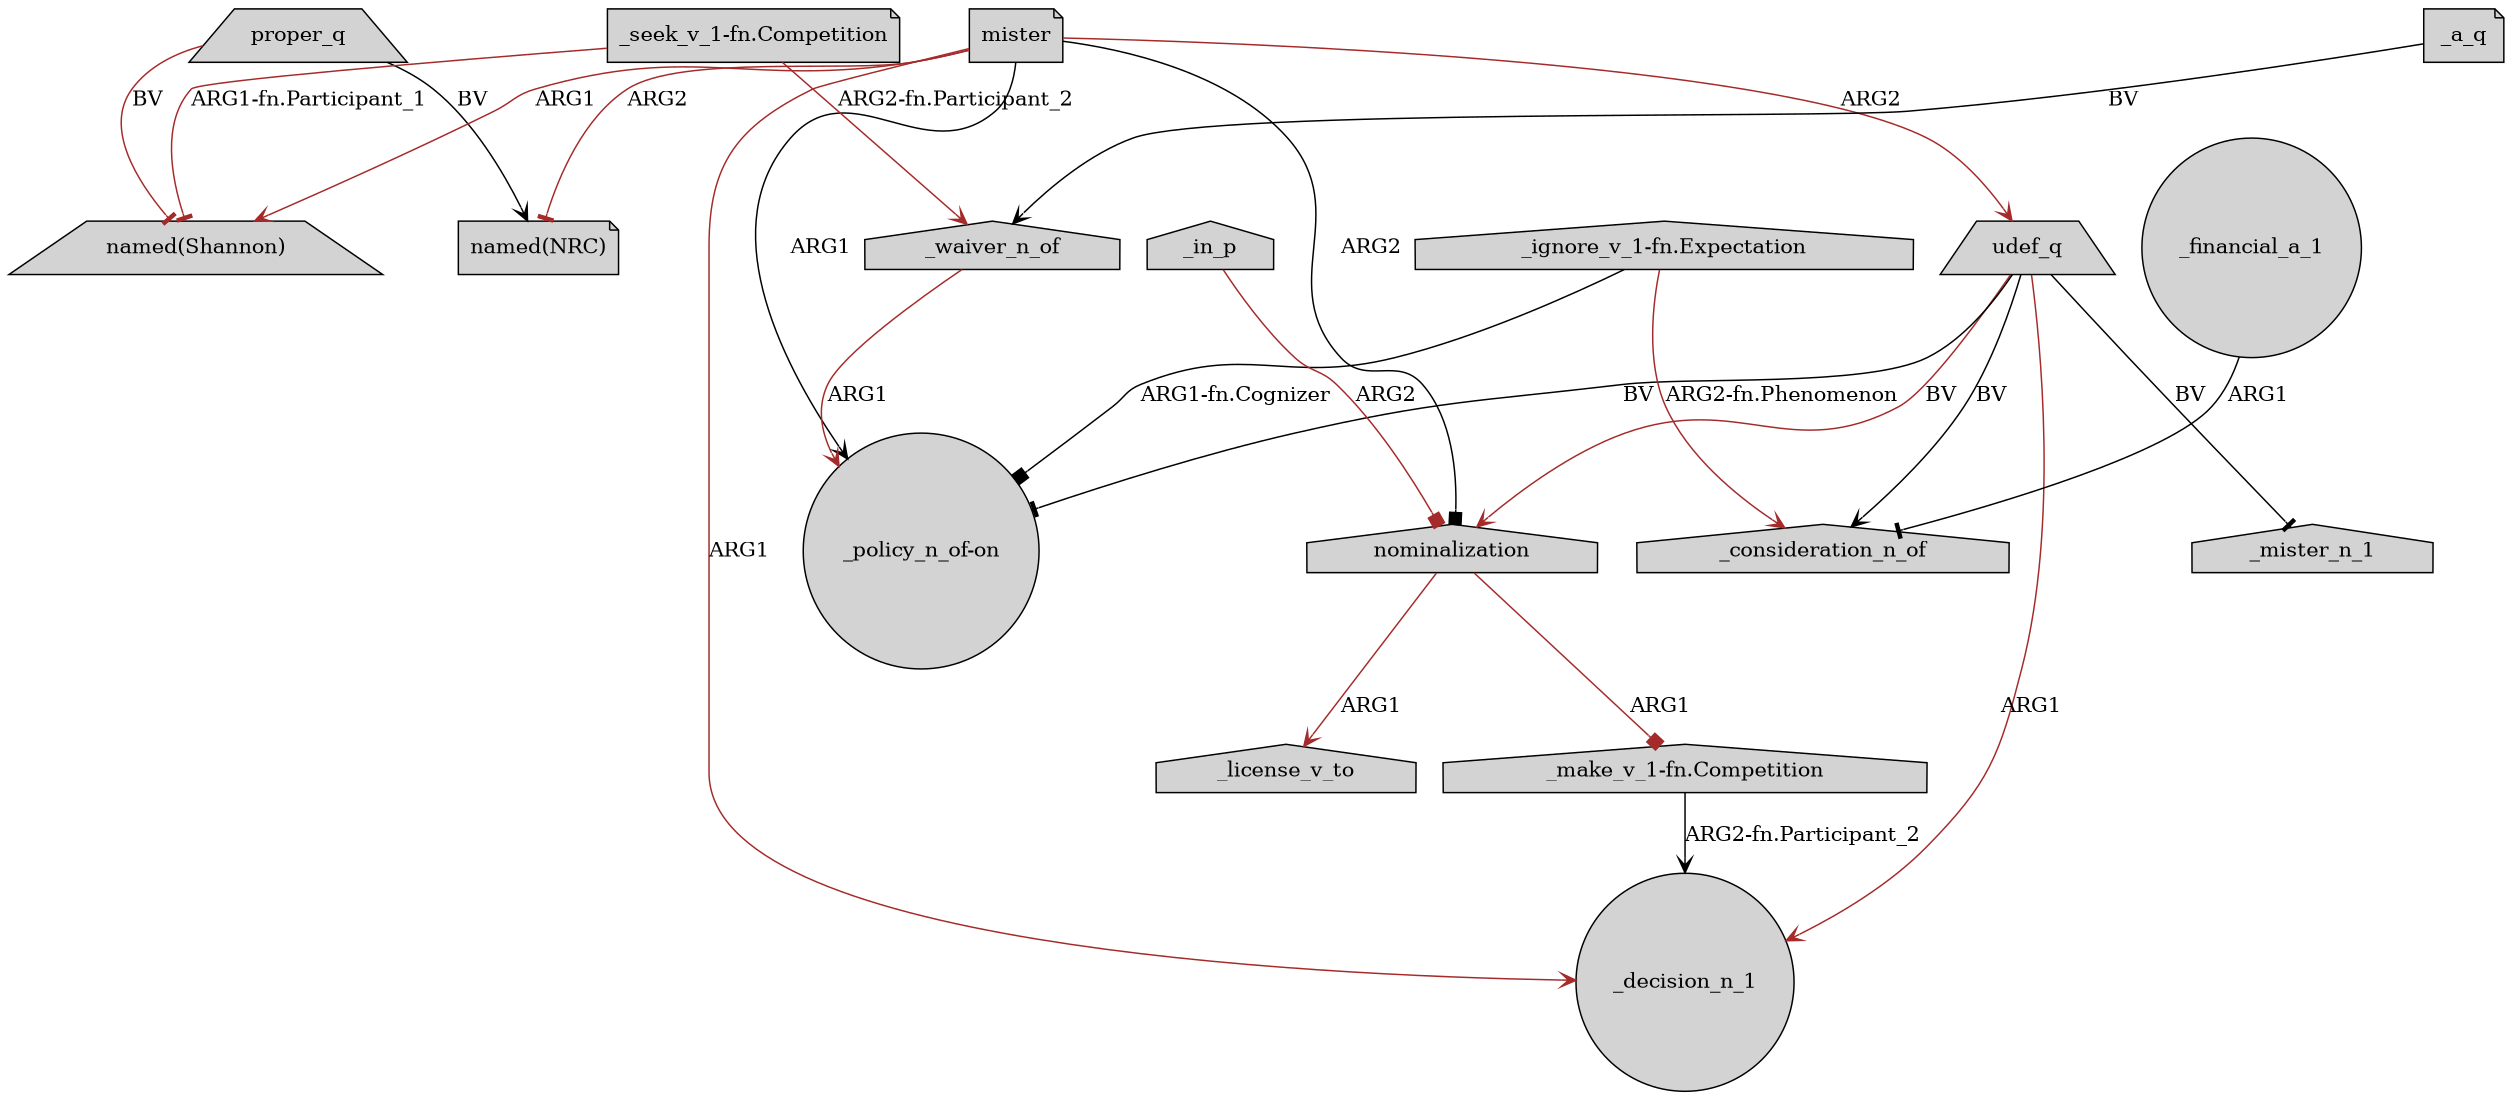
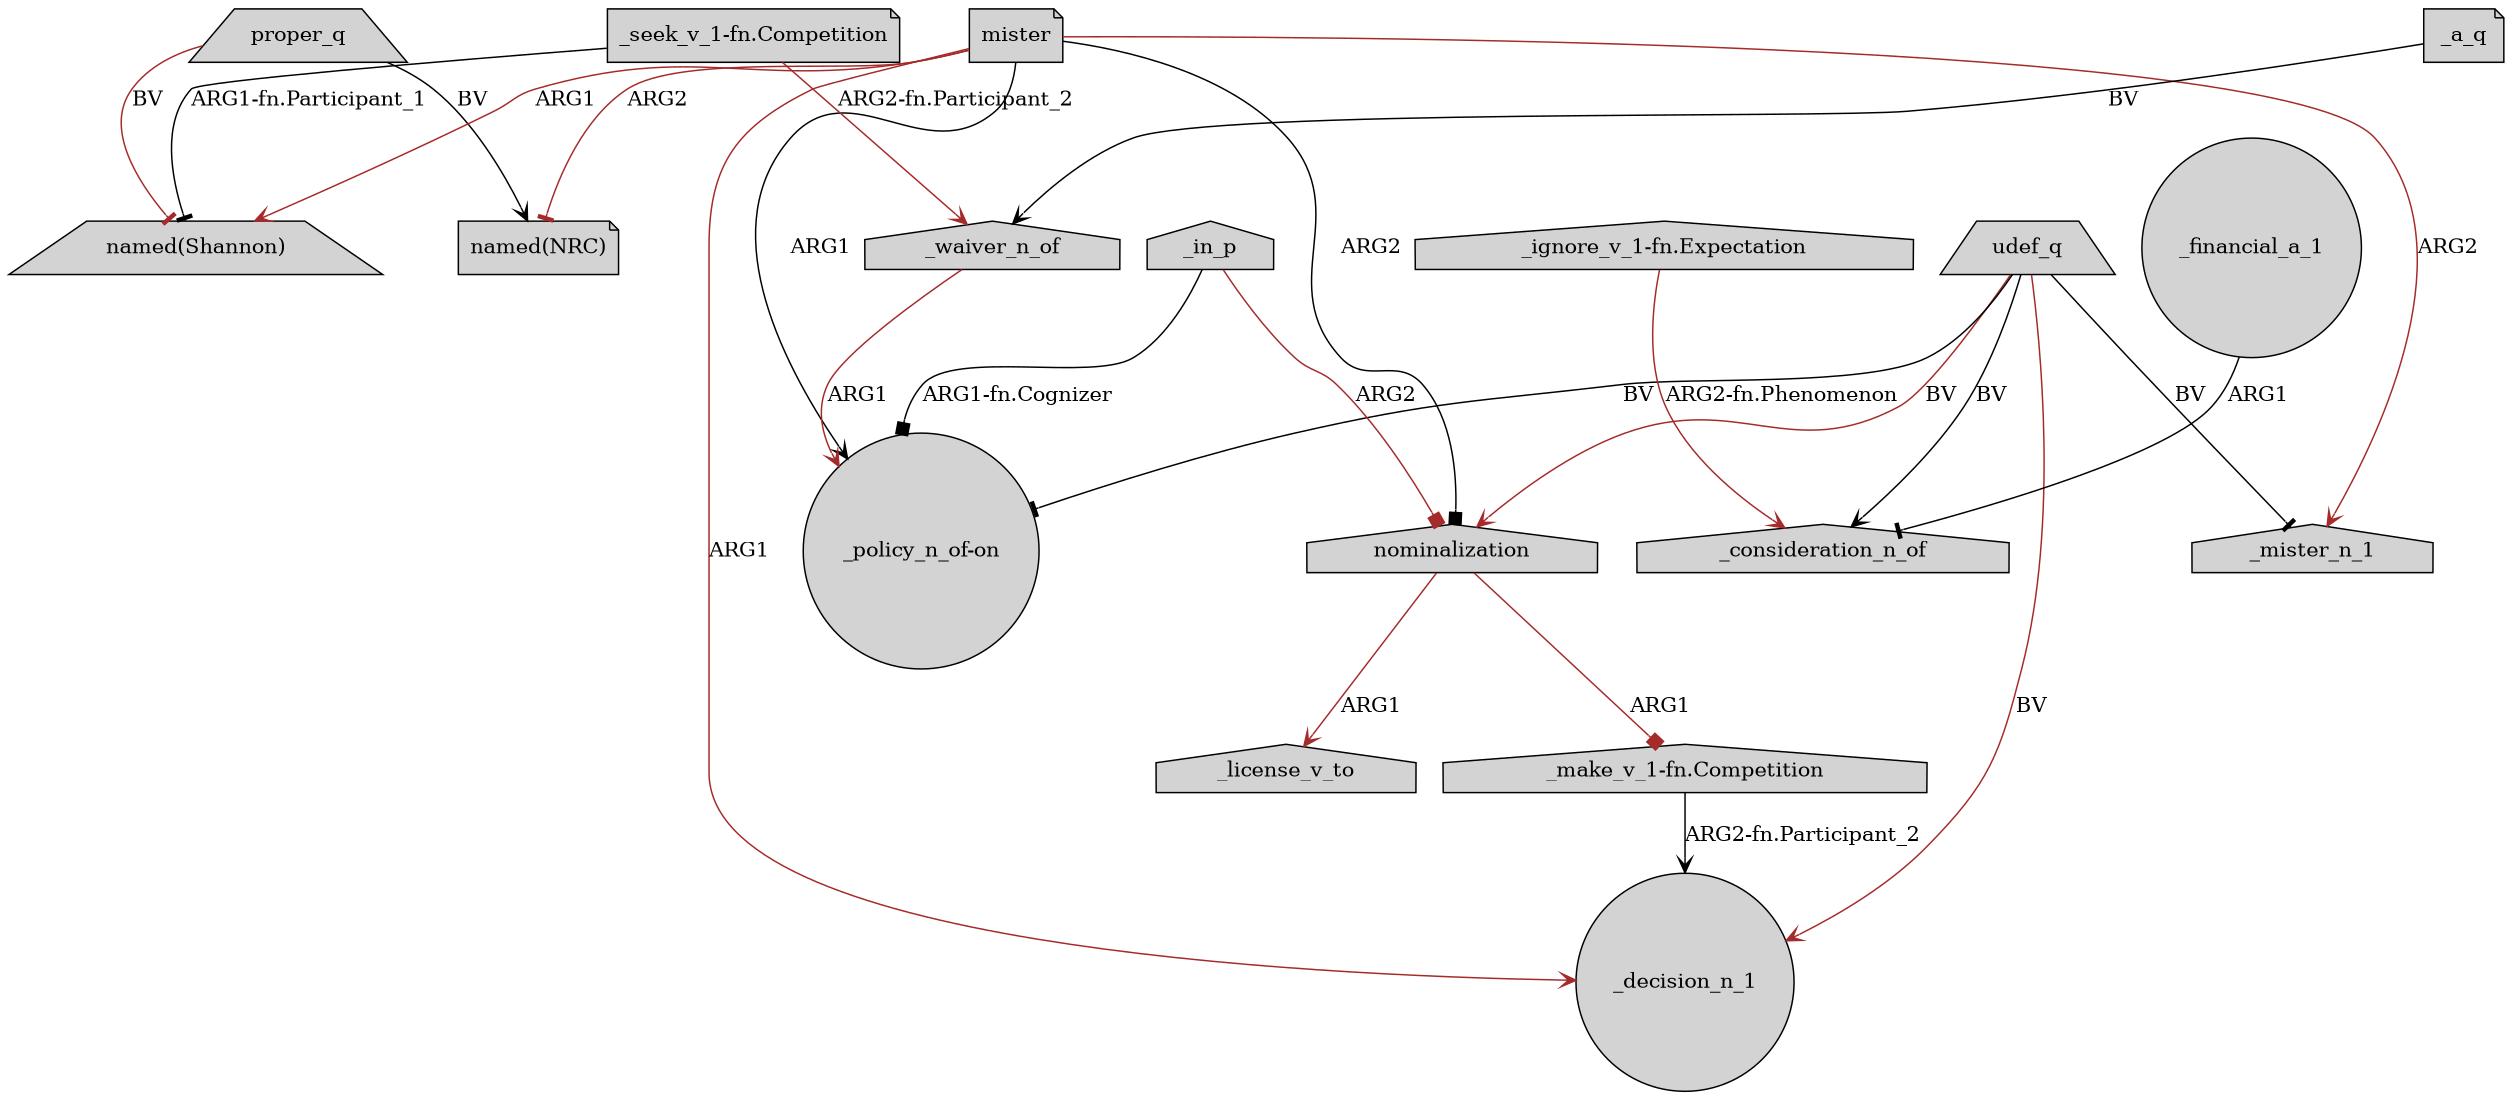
edge "mister" -> "udef_q": now "mister" -> "_mister_n_1"
edge "_seek_v_1-fn.Competition" -> "named(Shannon)": color brown -> black
edge "_ignore_v_1-fn.Expectation" -> "_policy_n_of-on": now "_in_p" -> "_policy_n_of-on"
edge "udef_q" -> "_decision_n_1": label "ARG1" -> "BV"
